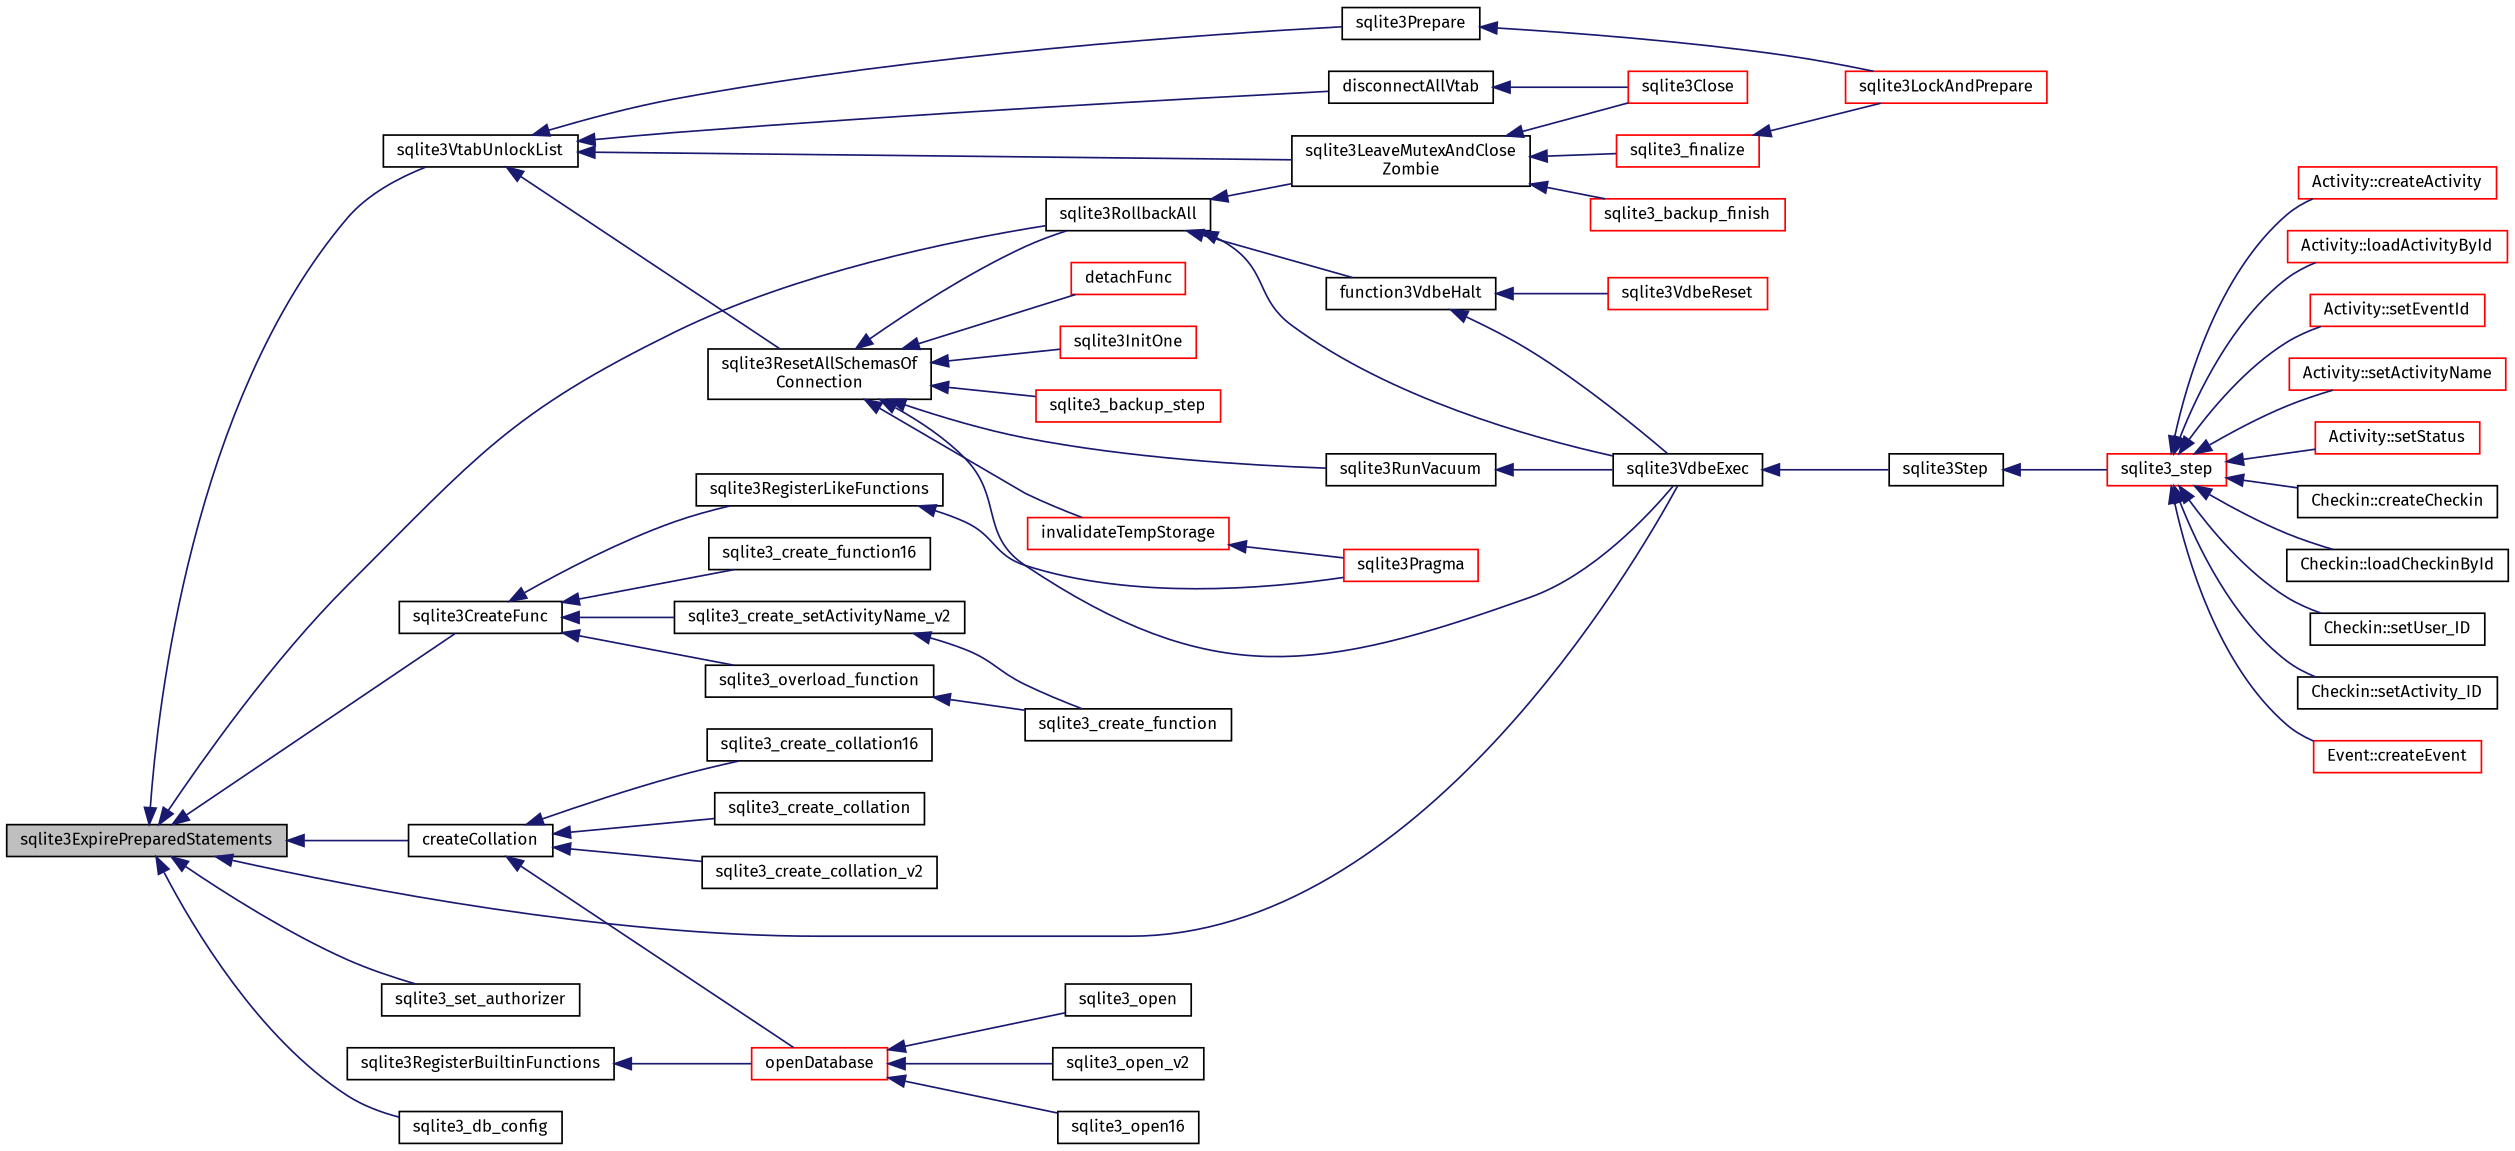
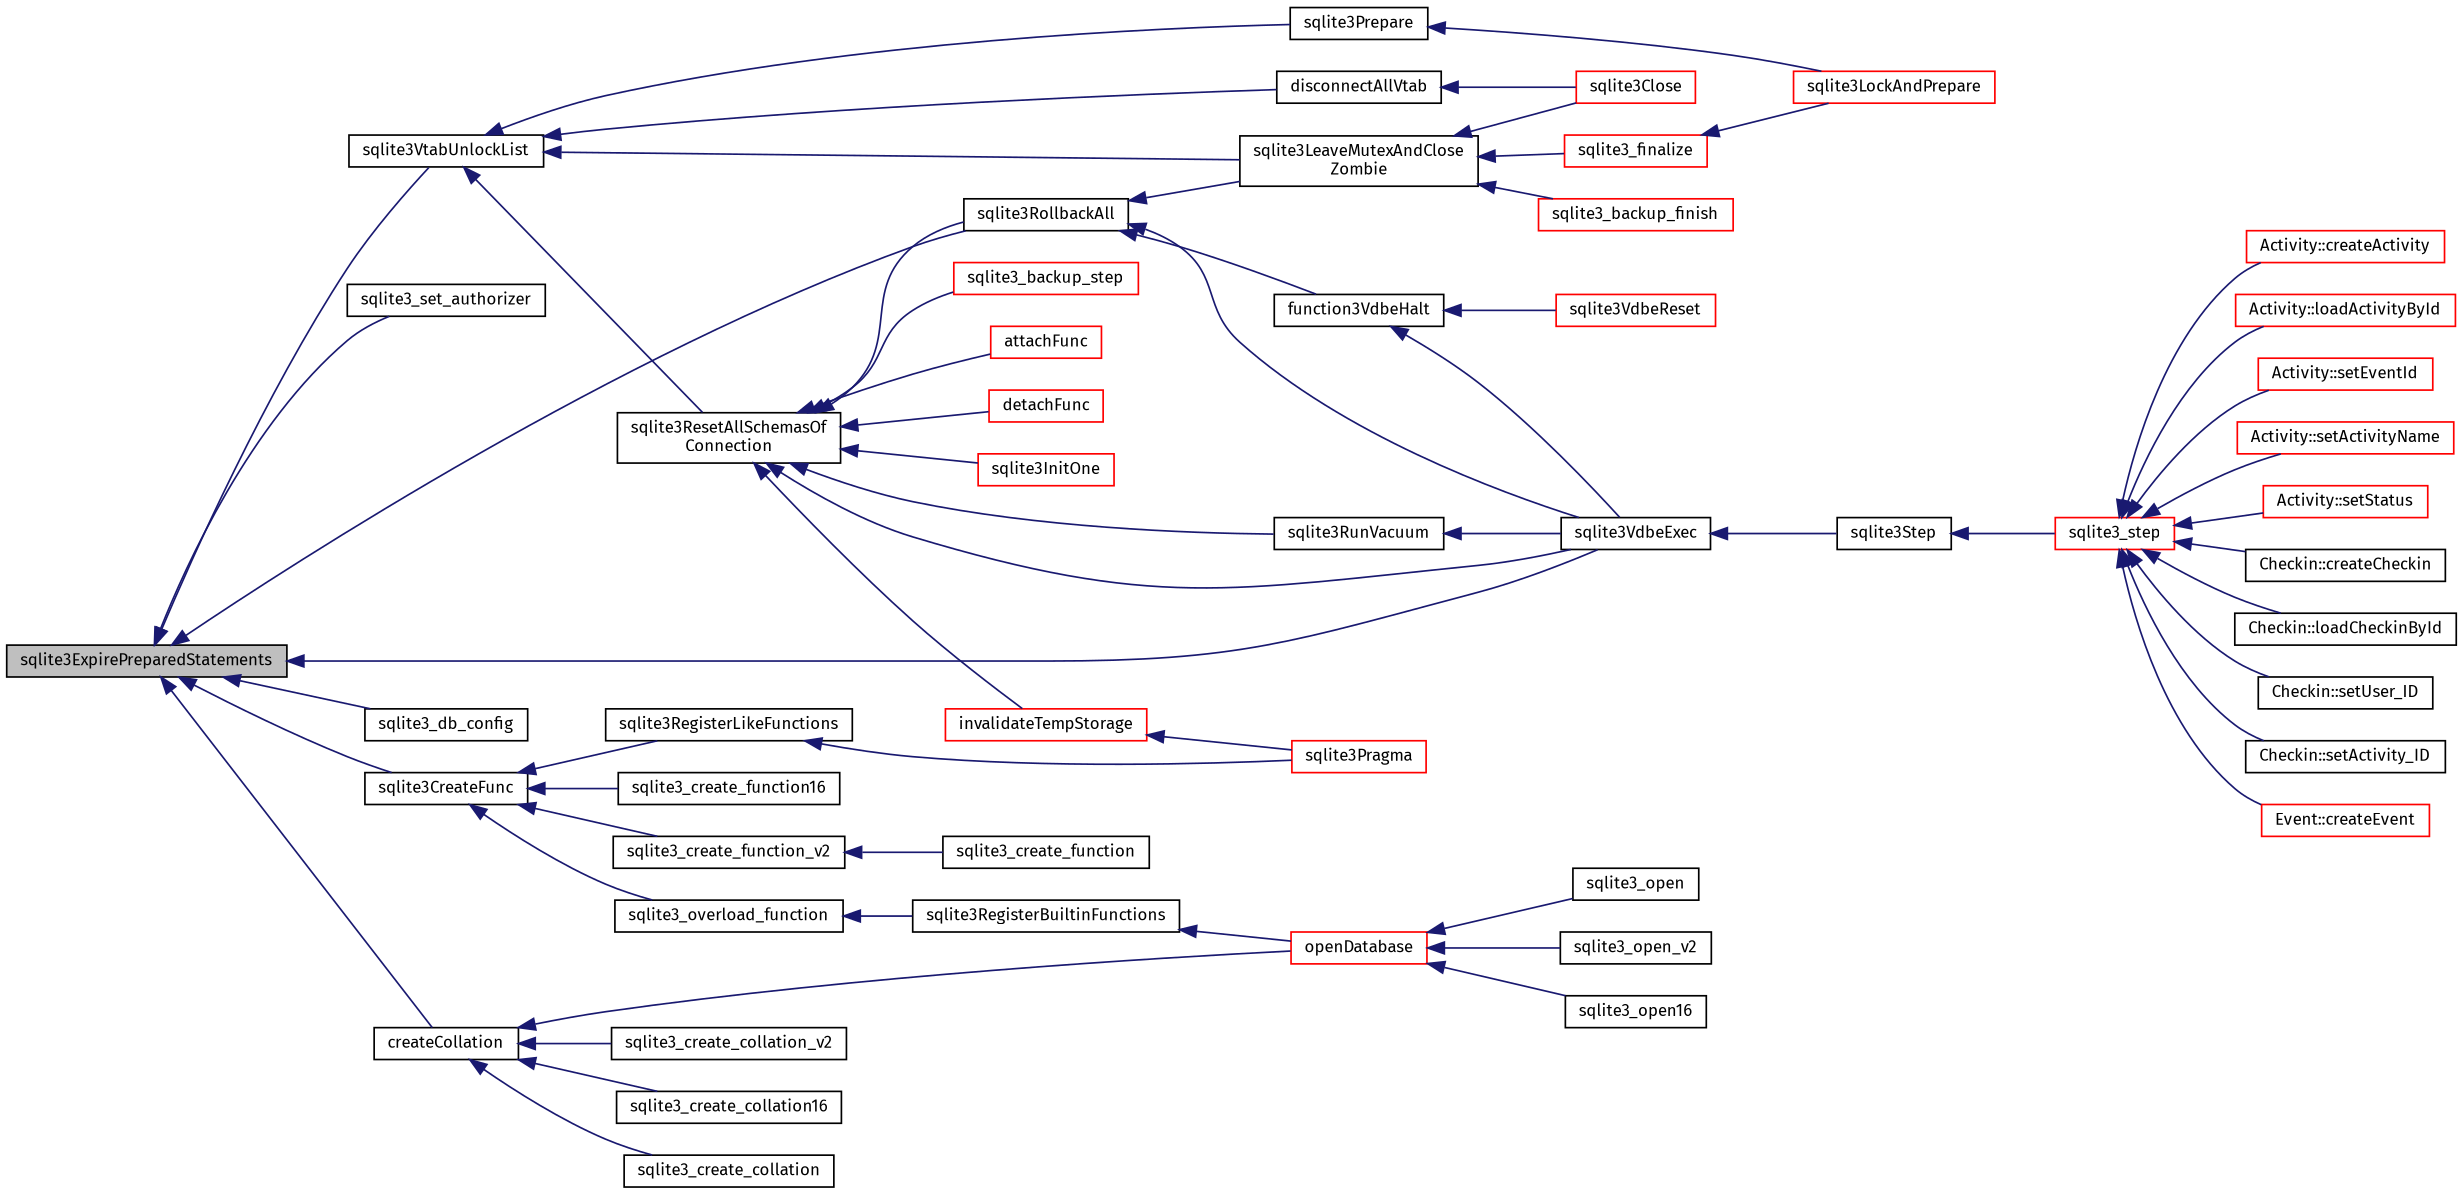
node "attachFunc": added
node "sqlite3_create_setActivityName_v2": label "sqlite3_create_setActivityName_v2" -> "sqlite3_create_function_v2"
edge "sqlite3_create_function" -> "sqlite3_overload_function": now "sqlite3RegisterBuiltinFunctions" -> "sqlite3_overload_function"
